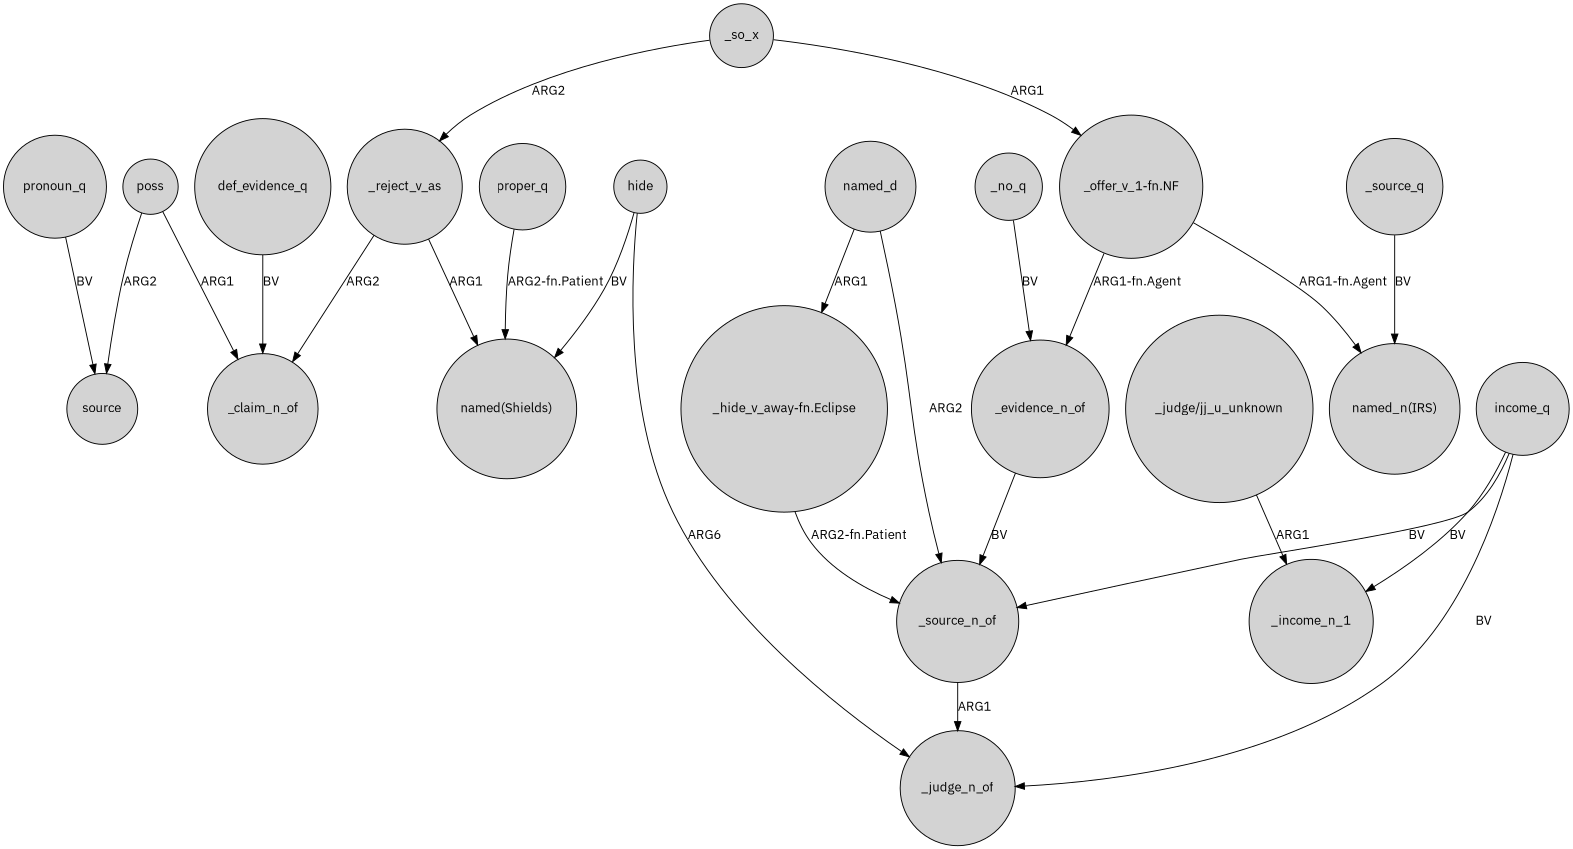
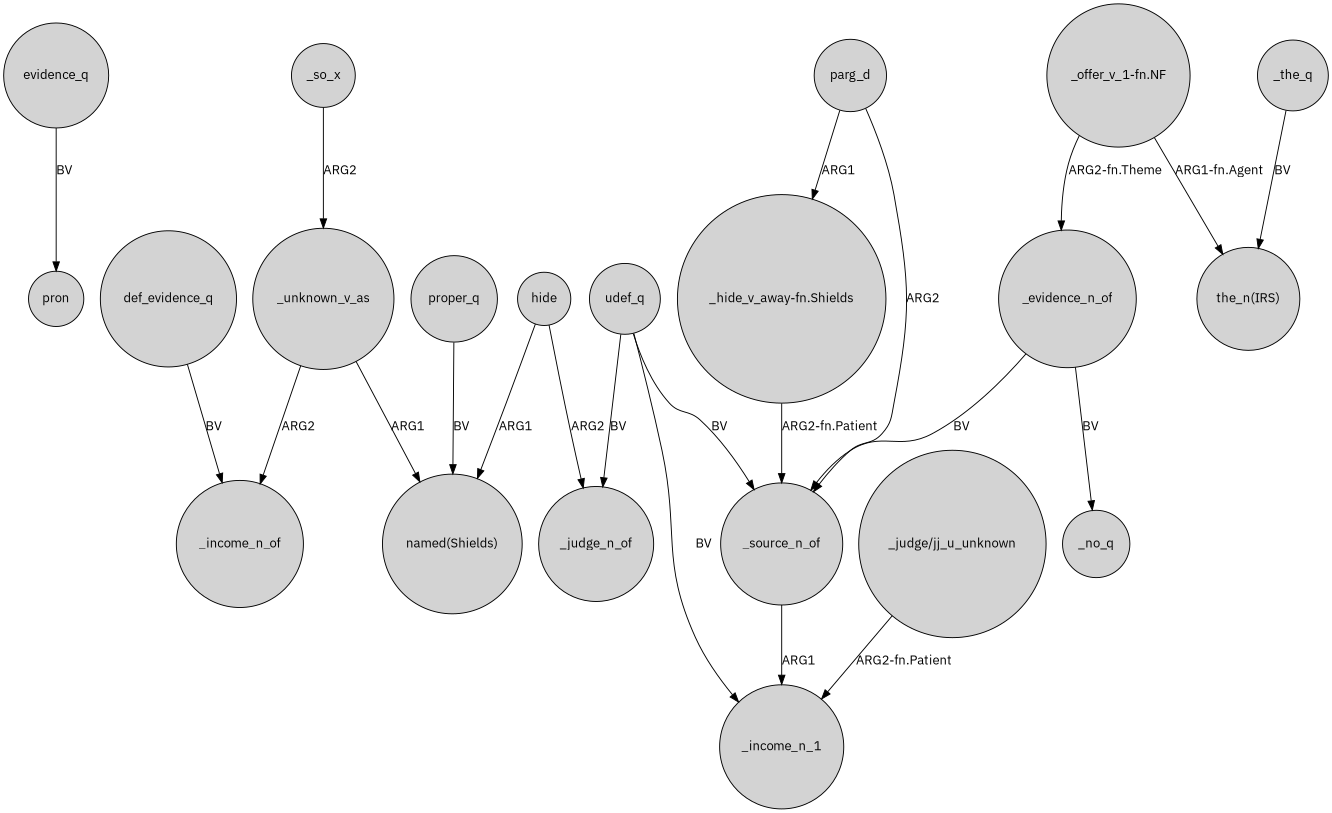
edge "_so_x" -> "_offer_v_1-fn.NF": removed, label "ARG1"
node "pronoun_q": label "pronoun_q" -> "evidence_q"
node "poss": removed
node "_reject_v_as": label "_reject_v_as" -> "_unknown_v_as"
node "named_d": label "named_d" -> "parg_d"
node "_source_q": label "_source_q" -> "_the_q"
edge "_no_q" -> "_evidence_n_of": reversed
edge "proper_q" -> "named(Shields)": label "ARG2-fn.Patient" -> "BV"
edge "hide" -> "named(Shields)": label "BV" -> "ARG1"
edge "_offer_v_1-fn.NF" -> "_evidence_n_of": label "ARG1-fn.Agent" -> "ARG2-fn.Theme"
node "source": label "source" -> "pron"
node "_claim_n_of": label "_claim_n_of" -> "_income_n_of"
node "_hide_v_away-fn.Eclipse": label "_hide_v_away-fn.Eclipse" -> "_hide_v_away-fn.Shields"
node "named_n(IRS)": label "named_n(IRS)" -> "the_n(IRS)"
node "income_q": label "income_q" -> "udef_q"
edge "hide" -> "_judge_n_of": label "ARG6" -> "ARG2"
edge "_judge/jj_u_unknown" -> "_income_n_1": label "ARG1" -> "ARG2-fn.Patient"
edge "_source_n_of" -> "_judge_n_of": now "_source_n_of" -> "_income_n_1"
